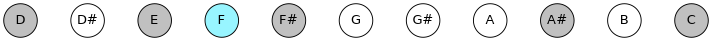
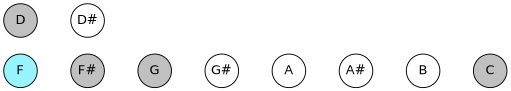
node "E": removed
node "G": fillcolor white -> gray
node "A#": fillcolor gray -> white
